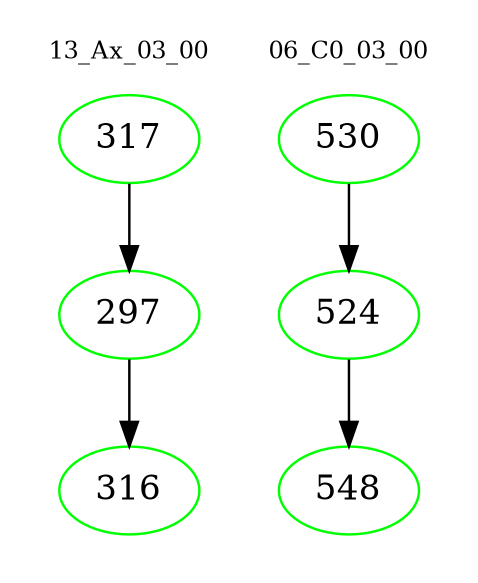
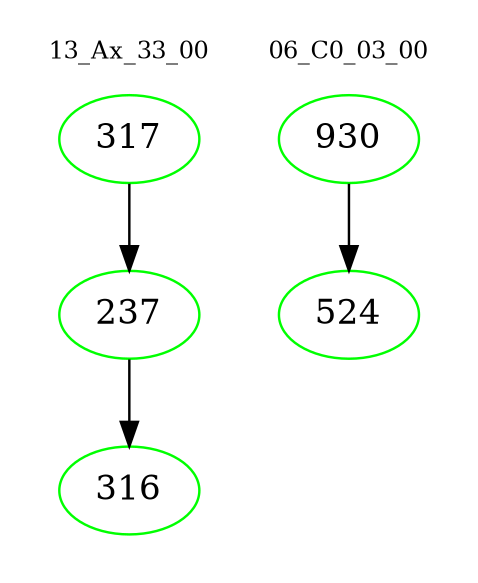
cluster "13_Ax_03_00": label "13_Ax_03_00" -> "13_Ax_33_00"
node "530": label "530" -> "930"
node "297": label "297" -> "237"
node "548": removed
